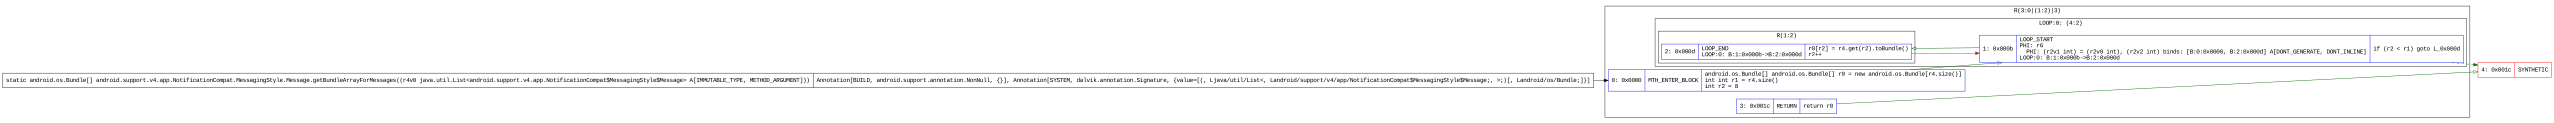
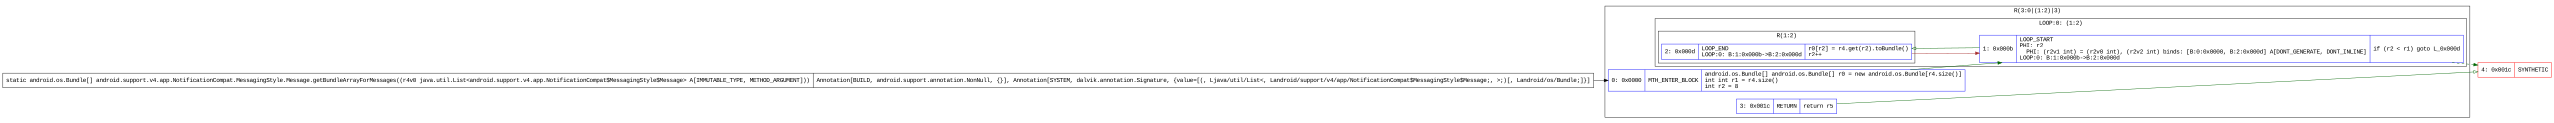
cluster "LOOP:0: (4:2)": label "LOOP:0: (4:2)" -> "LOOP:0: (1:2)"
node "1: 0x000b": text "PHI: r6" -> "PHI: r2"
edge "0: 0x0000" -> "1: 0x000b": arrowhead onormal -> normal
node "3: 0x001c": text "return r0" -> "return r5"
